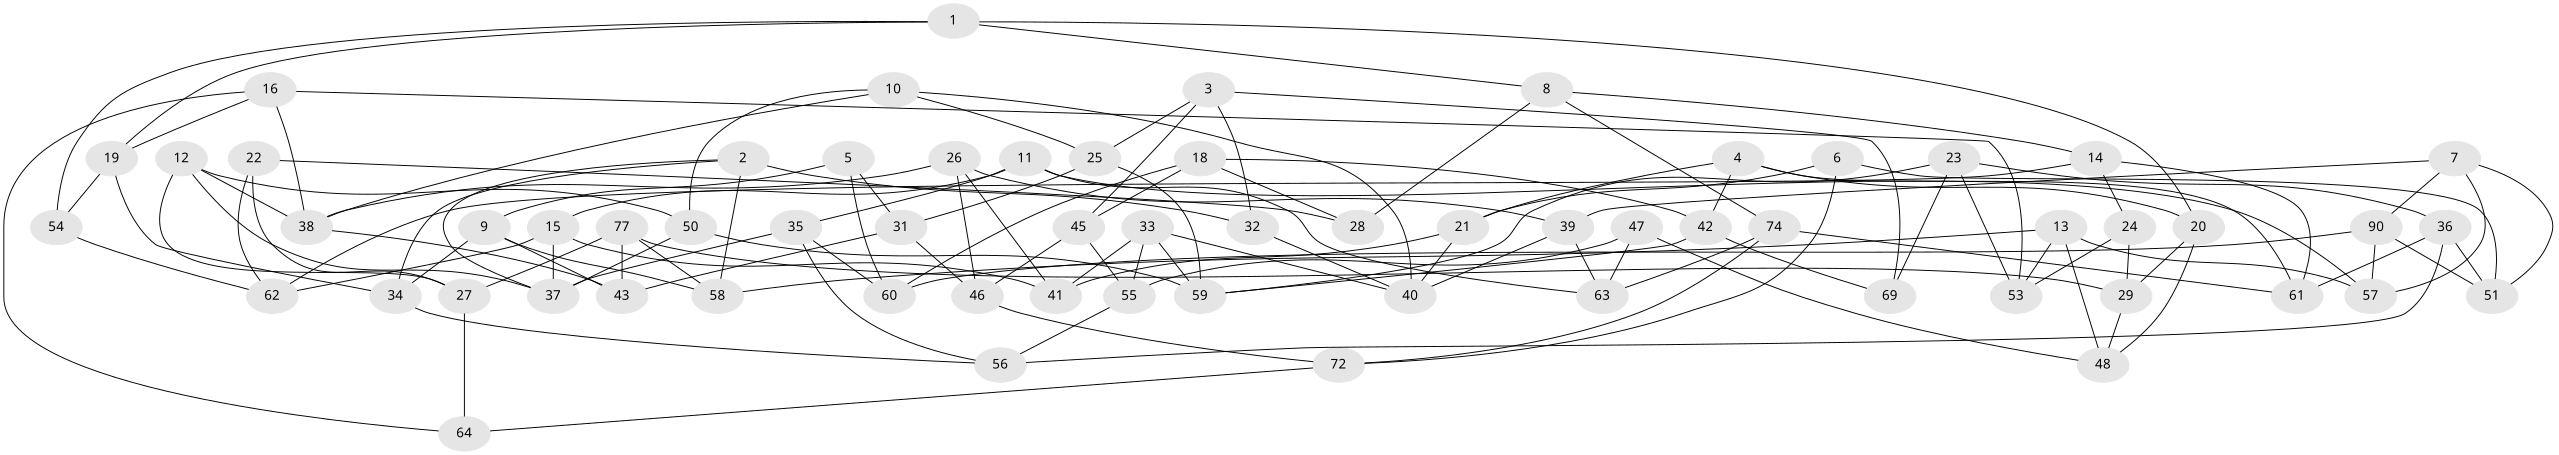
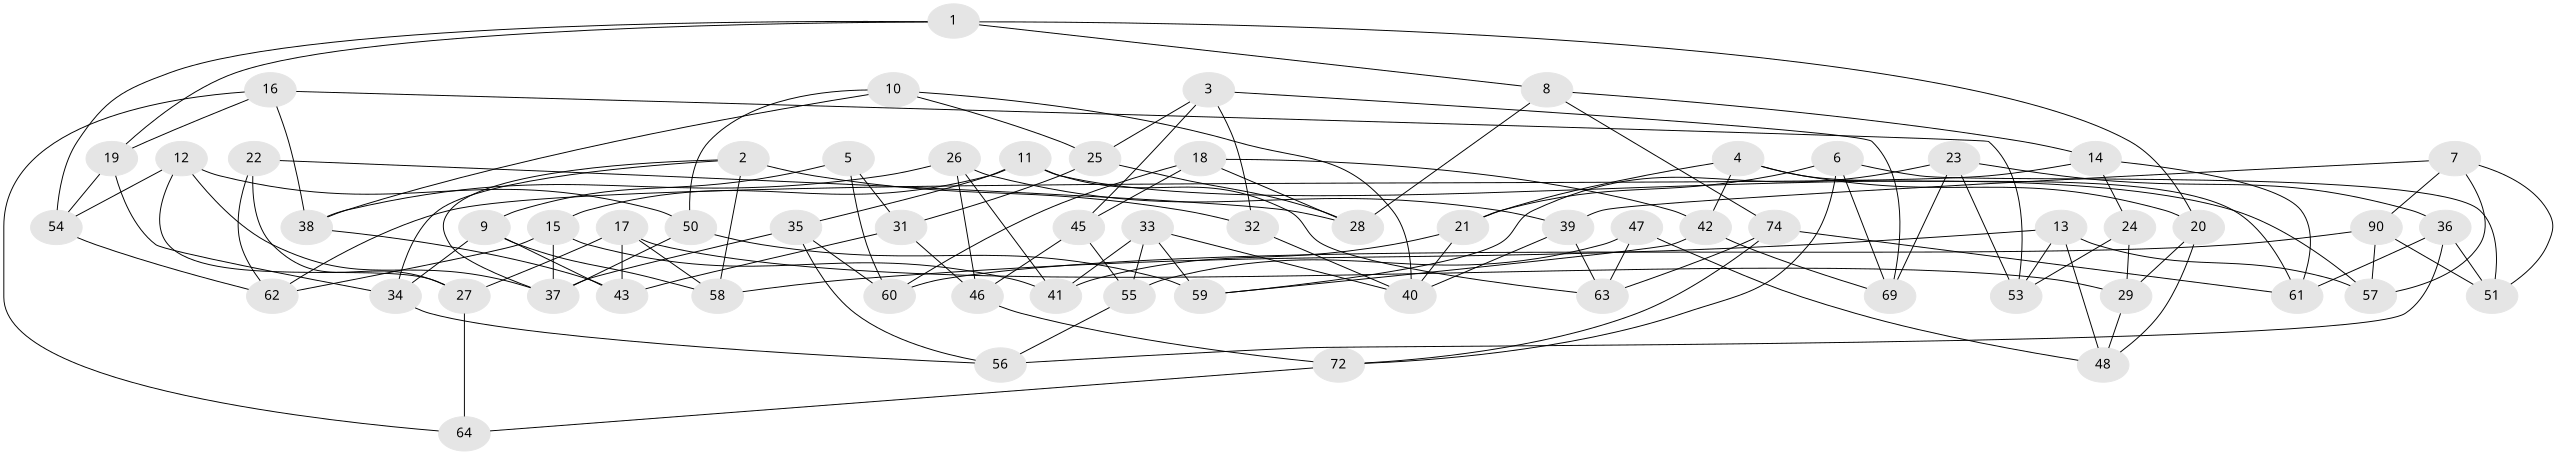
edge "12" -- "38": now "12" -- "54"
edge "25" -- "59": now "25" -- "28"
node "77": label "77" -> "17"
edge "6" -- "69": added
